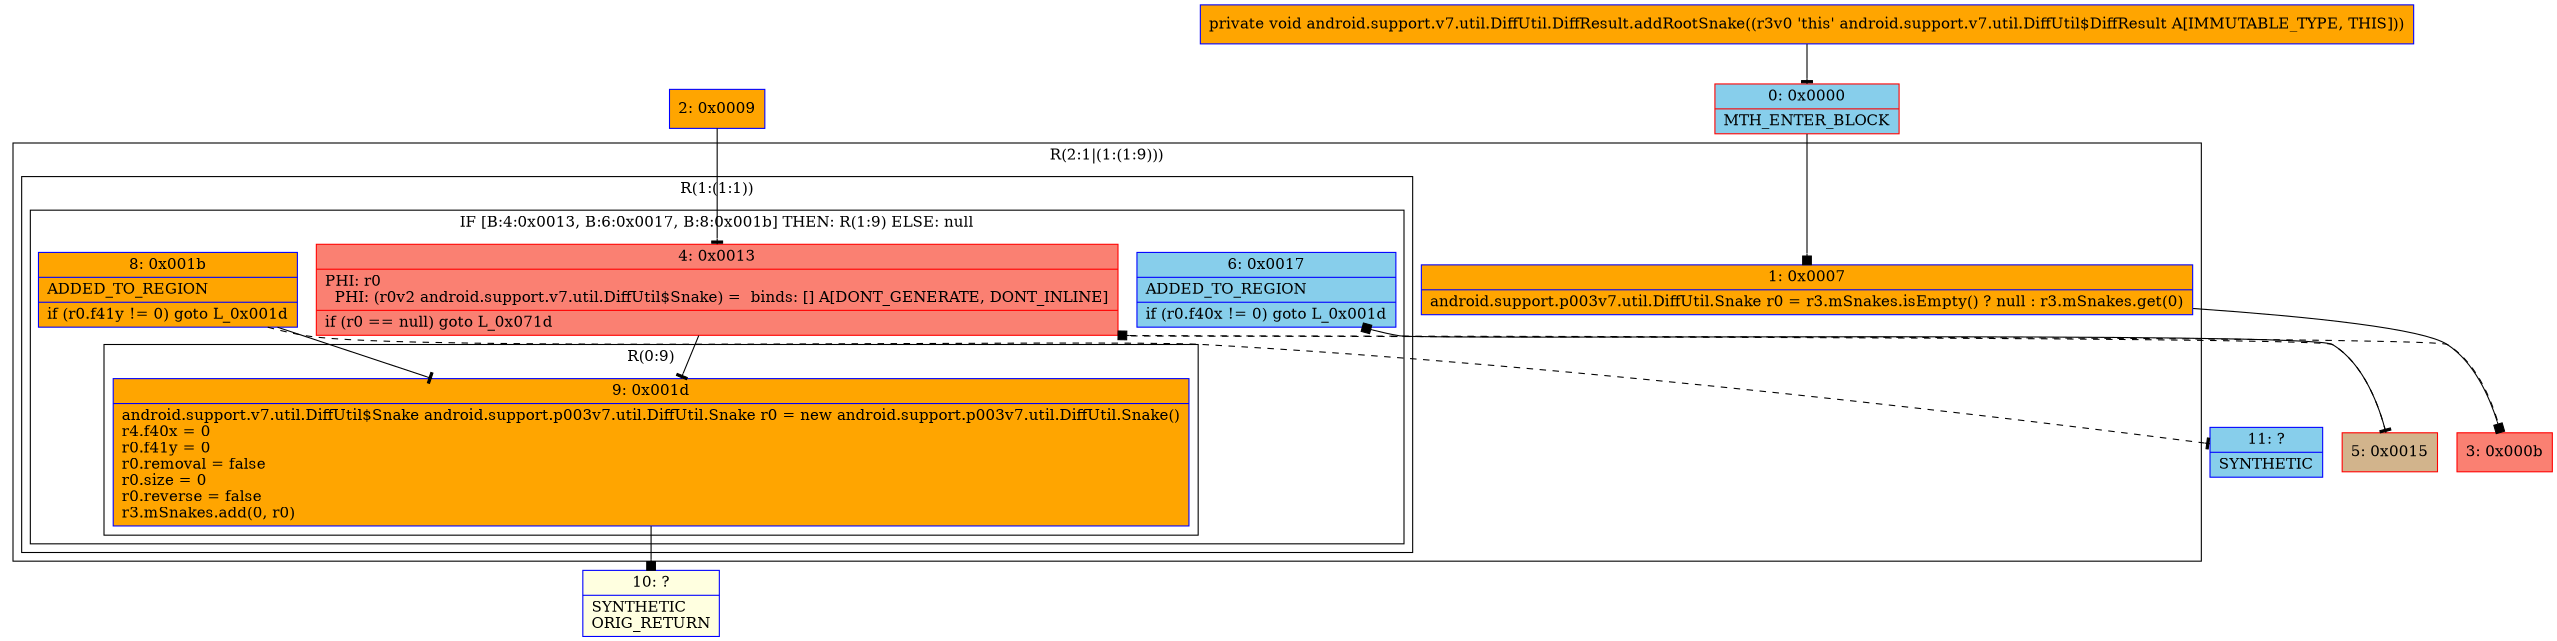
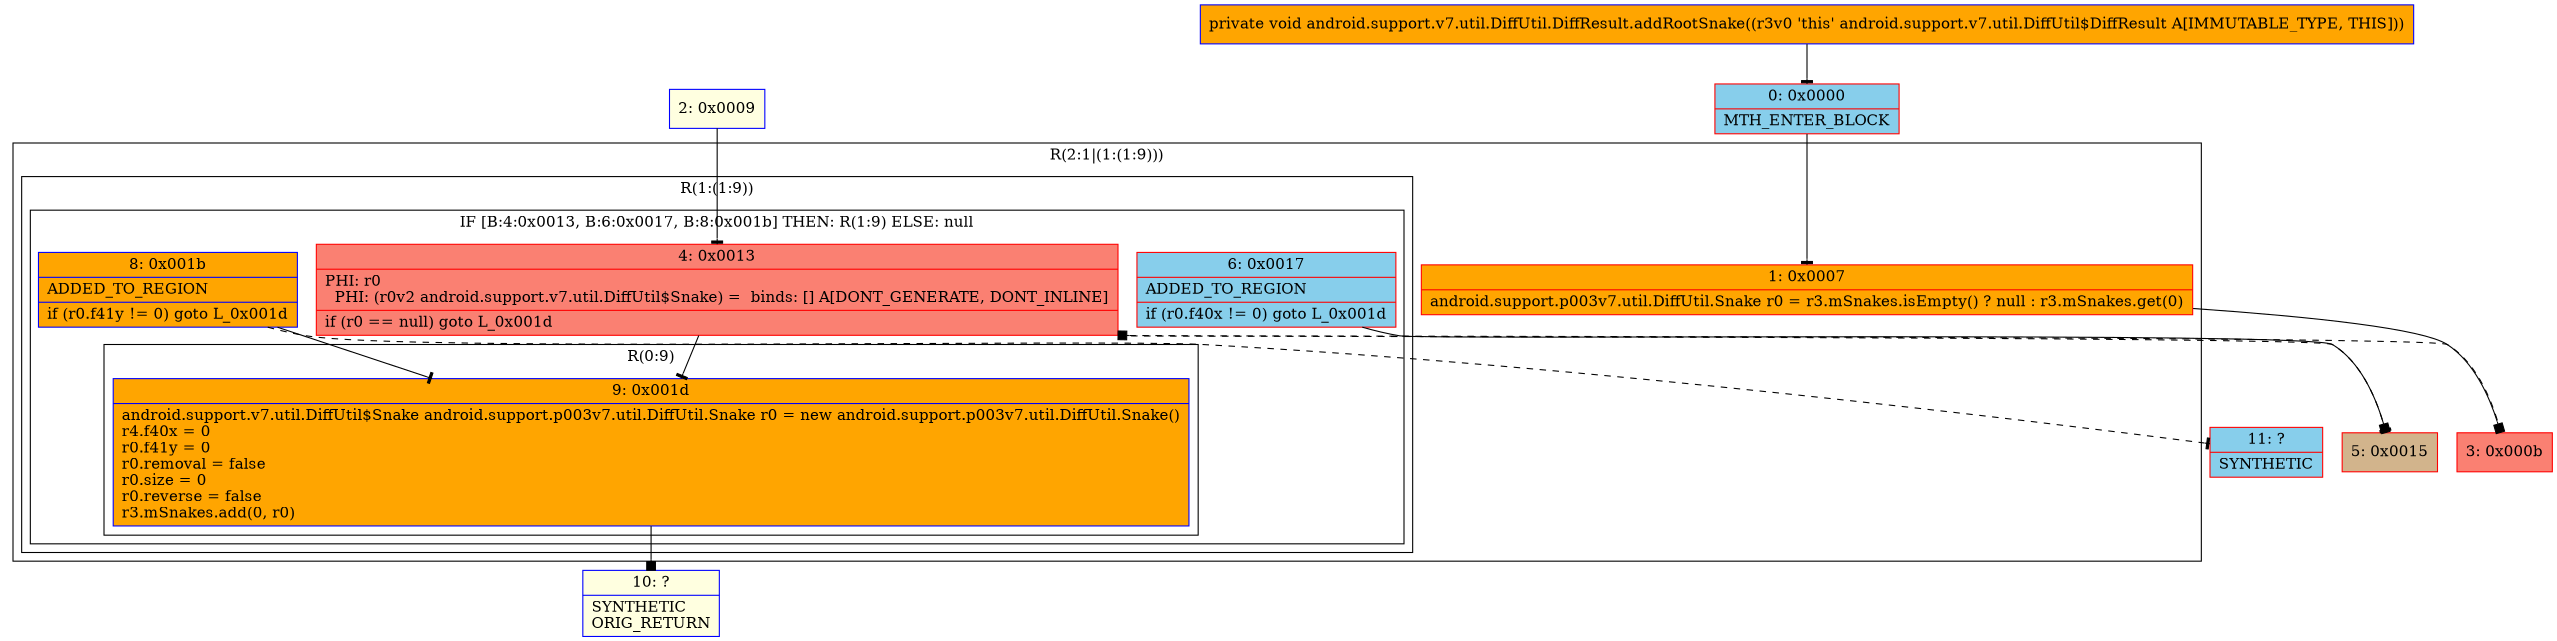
node "2: 0x0009": fillcolor orange -> lightyellow
cluster "R(1:(1:1))": label "R(1:(1:1))" -> "R(1:(1:9))"
edge "0: 0x0000" -> "1: 0x0007": arrowhead box -> tee
node "6: 0x0017": color blue -> red
node "1: 0x0007": color blue -> red
node "4: 0x0013": text "if (r0 == null) goto L_0x071d" -> "if (r0 == null) goto L_0x001d"
edge "5: 0x0015" -> "6: 0x0017": reversed
node "11: ?": color blue -> red
